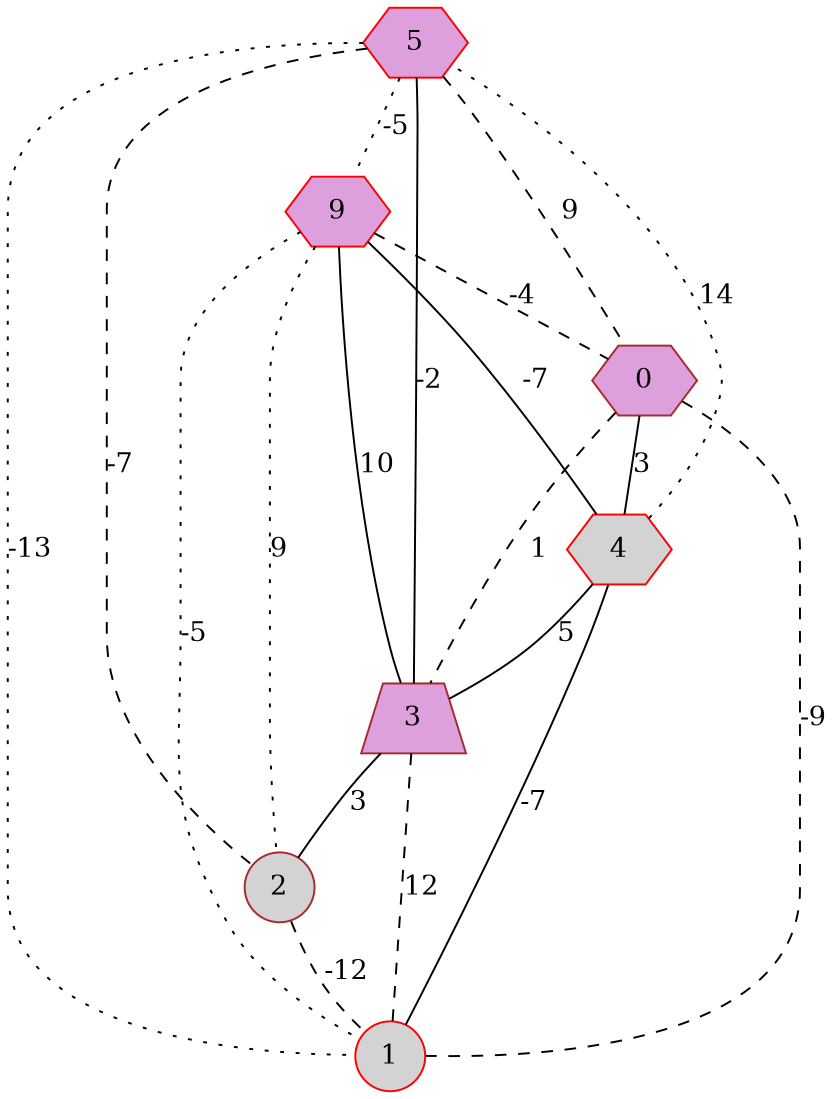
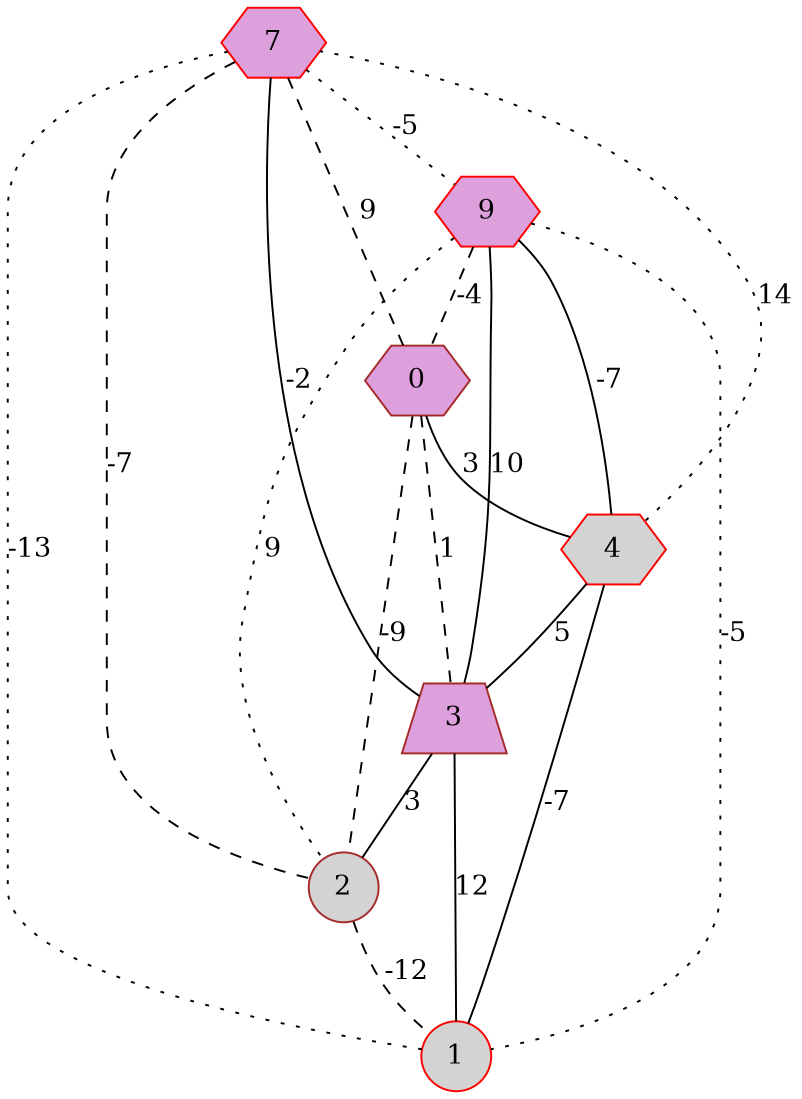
node "5": label "5" -> "7"
edge "0" -- "1": now "0" -- "2"
edge "3" -- "1": style dashed -> solid
